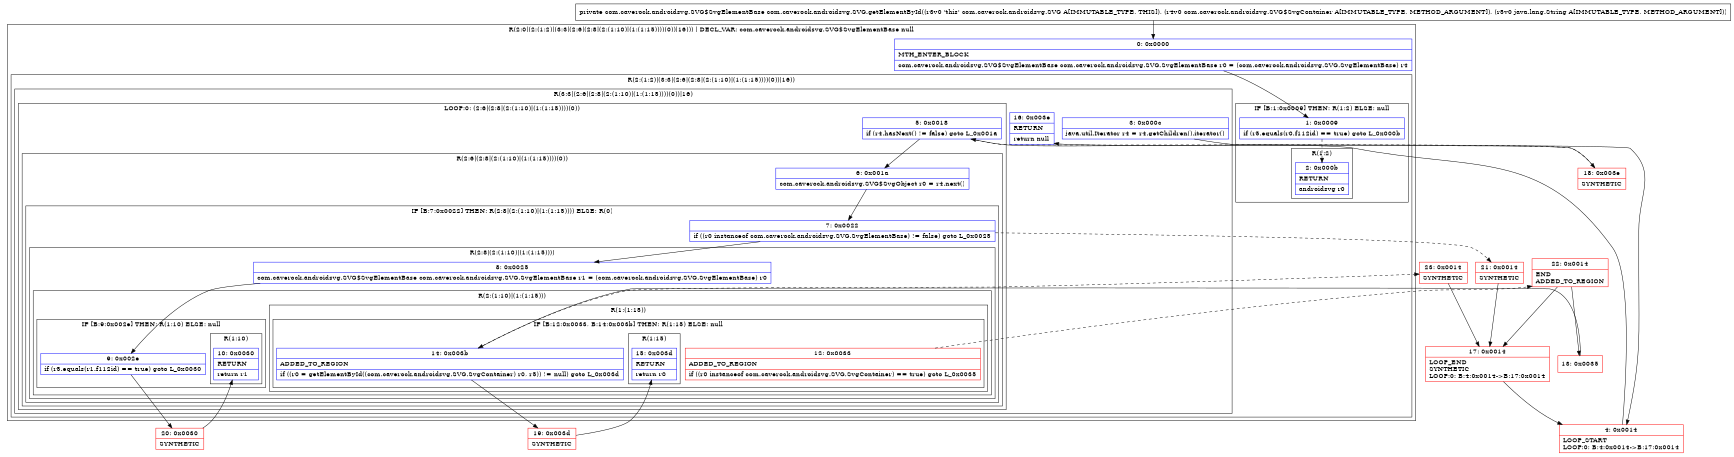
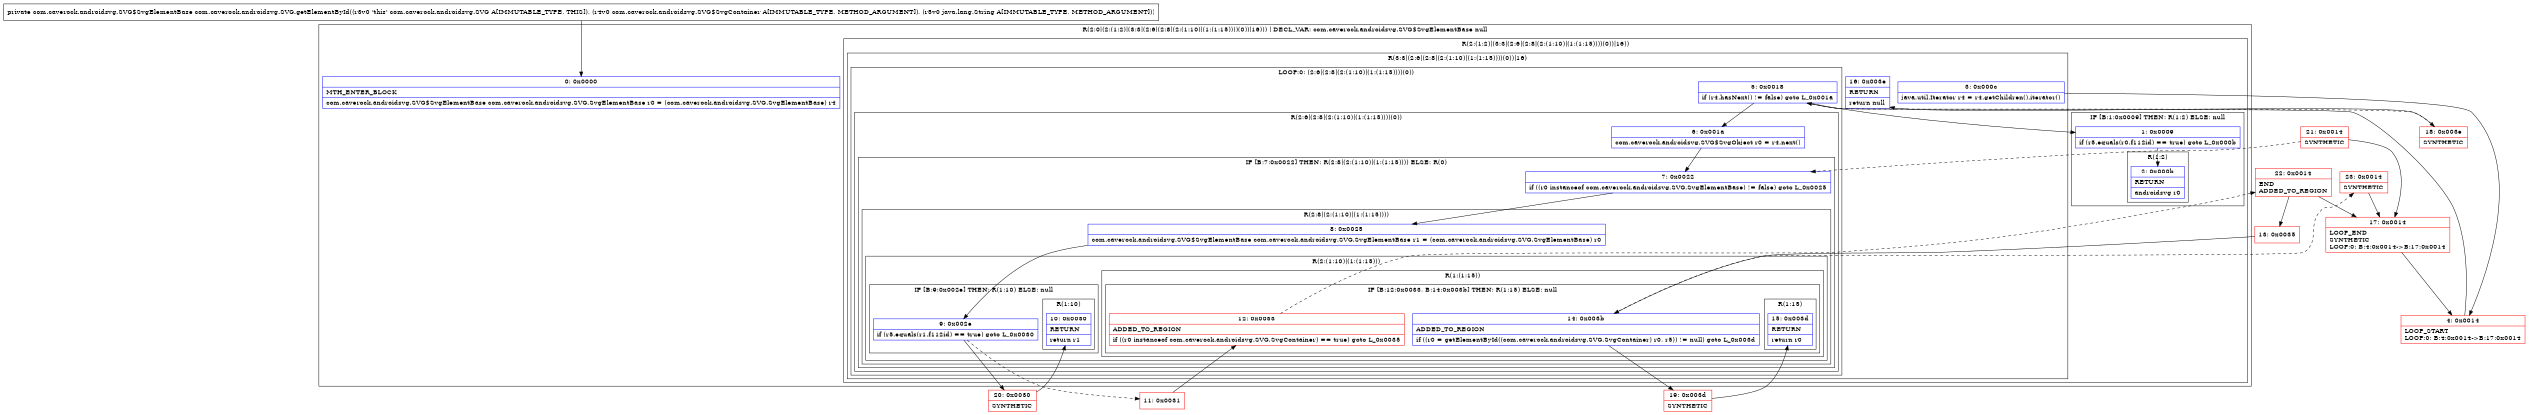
edge "0: 0x0000" -> "1: 0x0009": now "5: 0x0018" -> "1: 0x0009"
edge "7: 0x0022" -> "21: 0x0014": reversed
node "11: 0x0031": added
